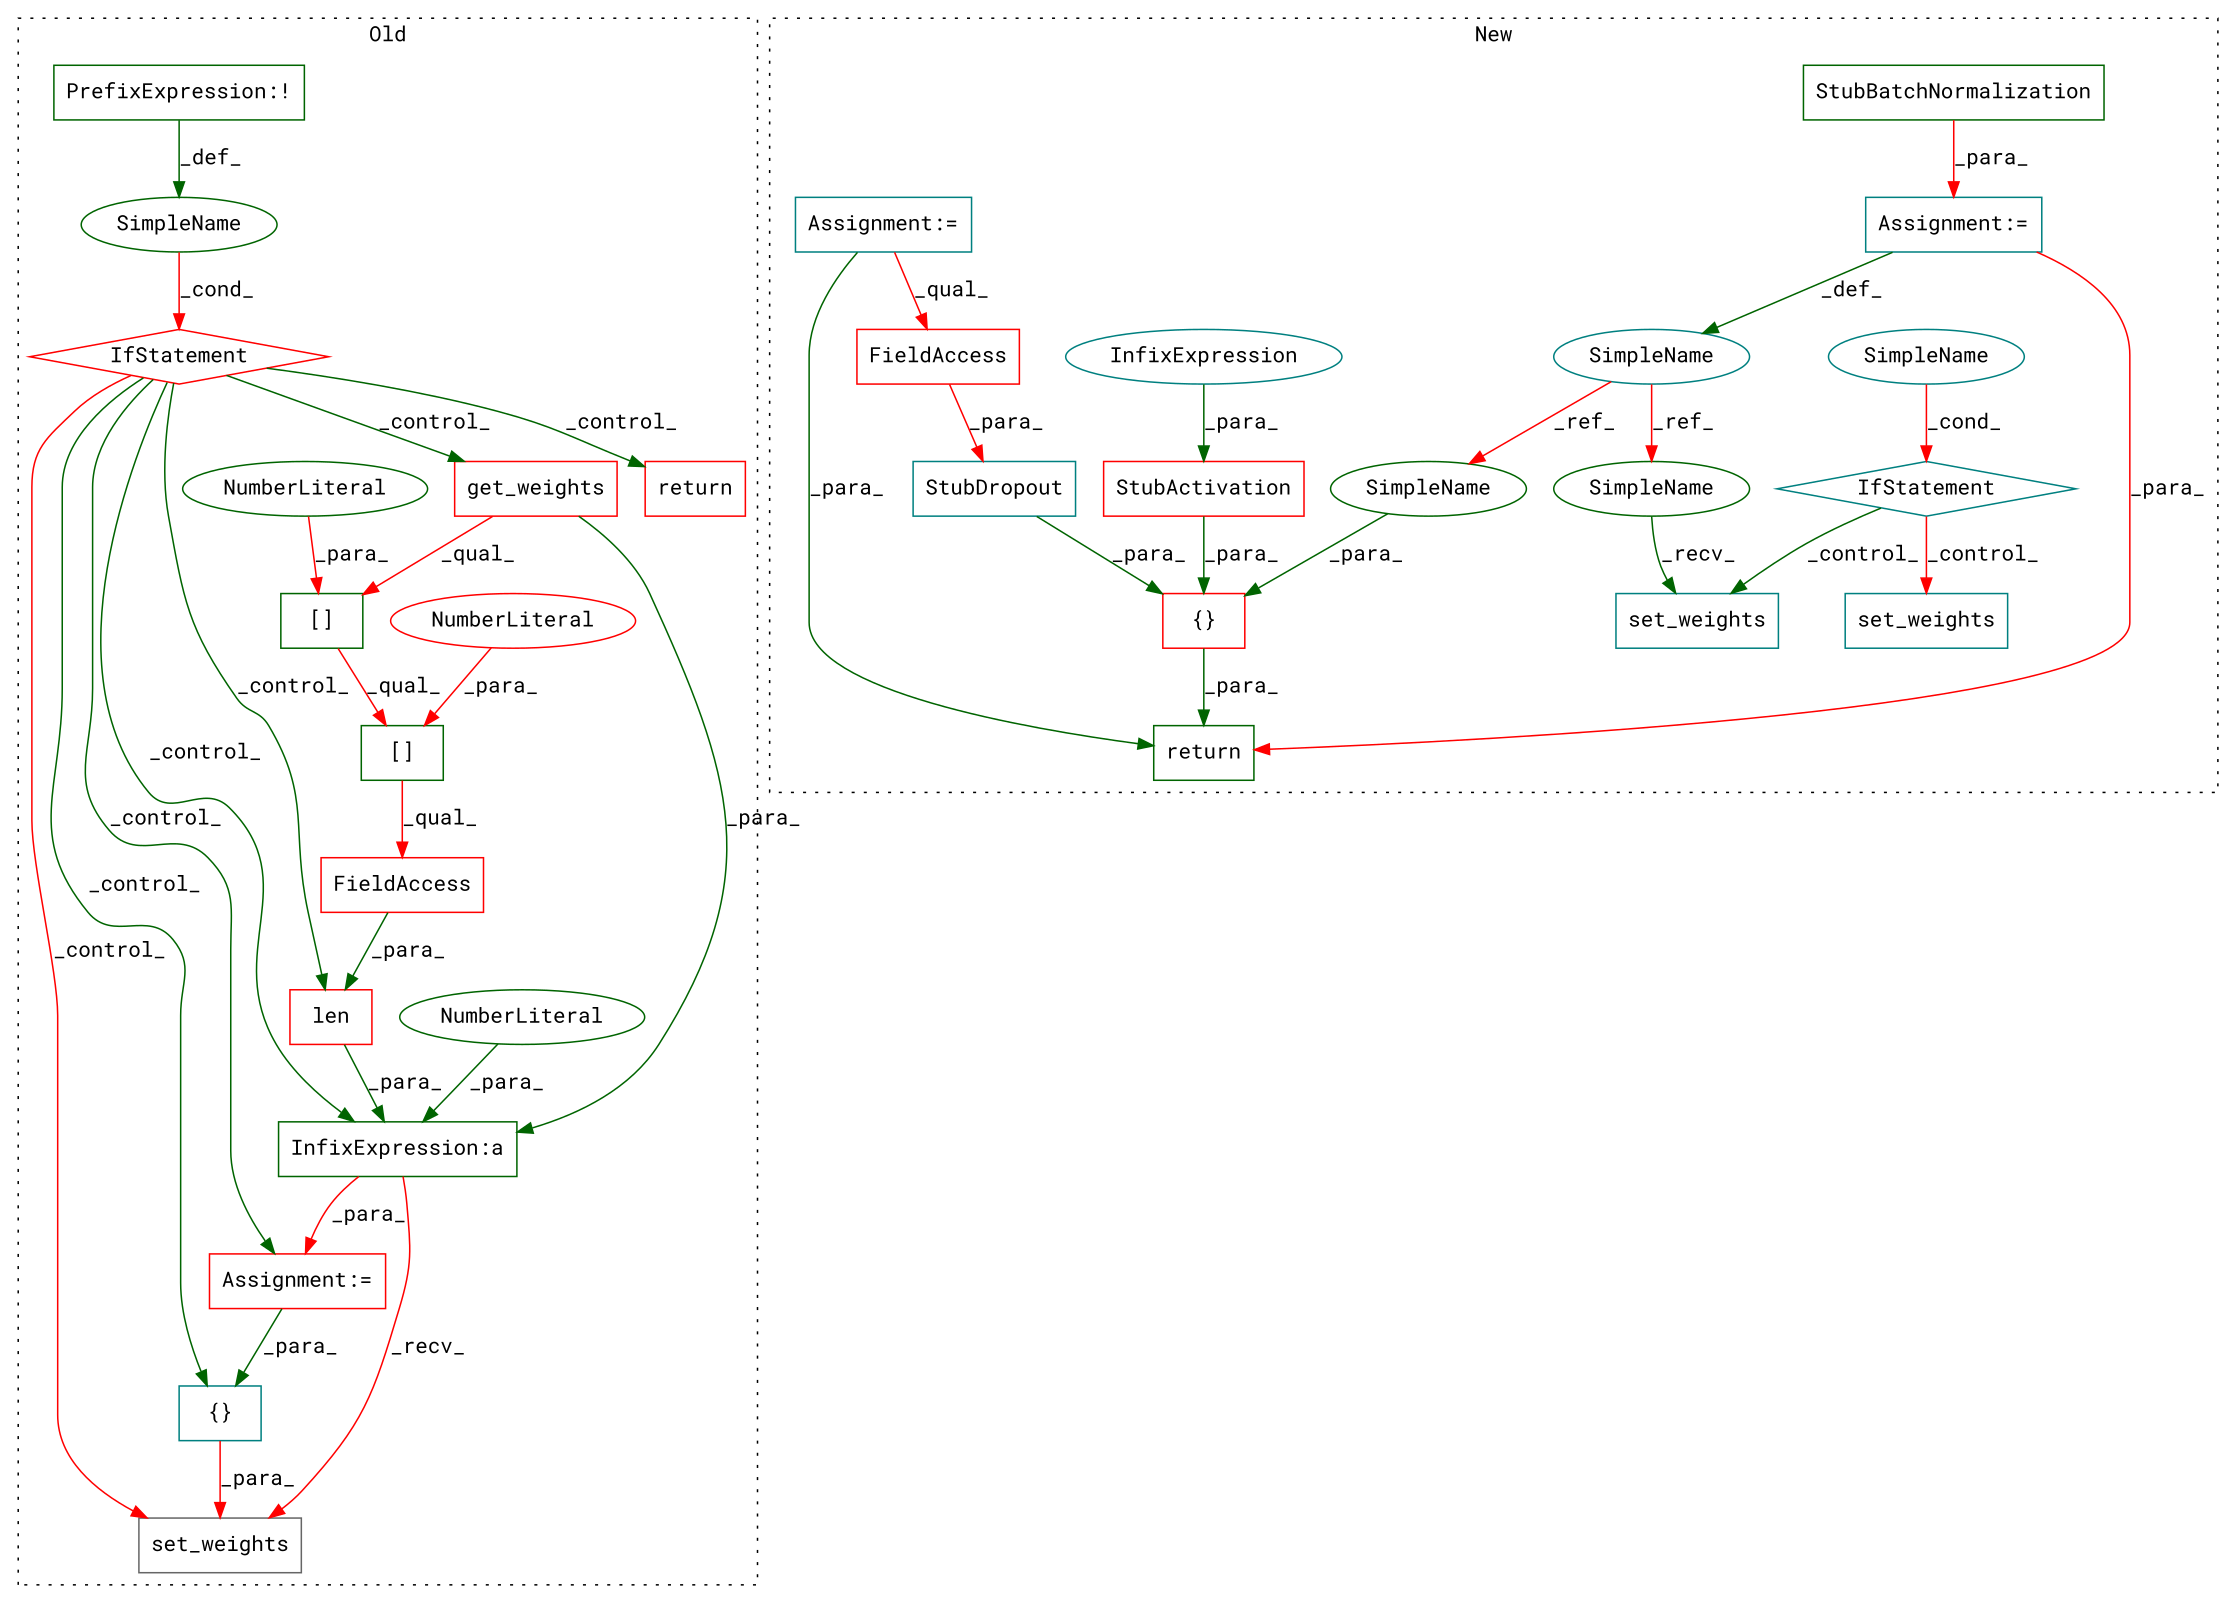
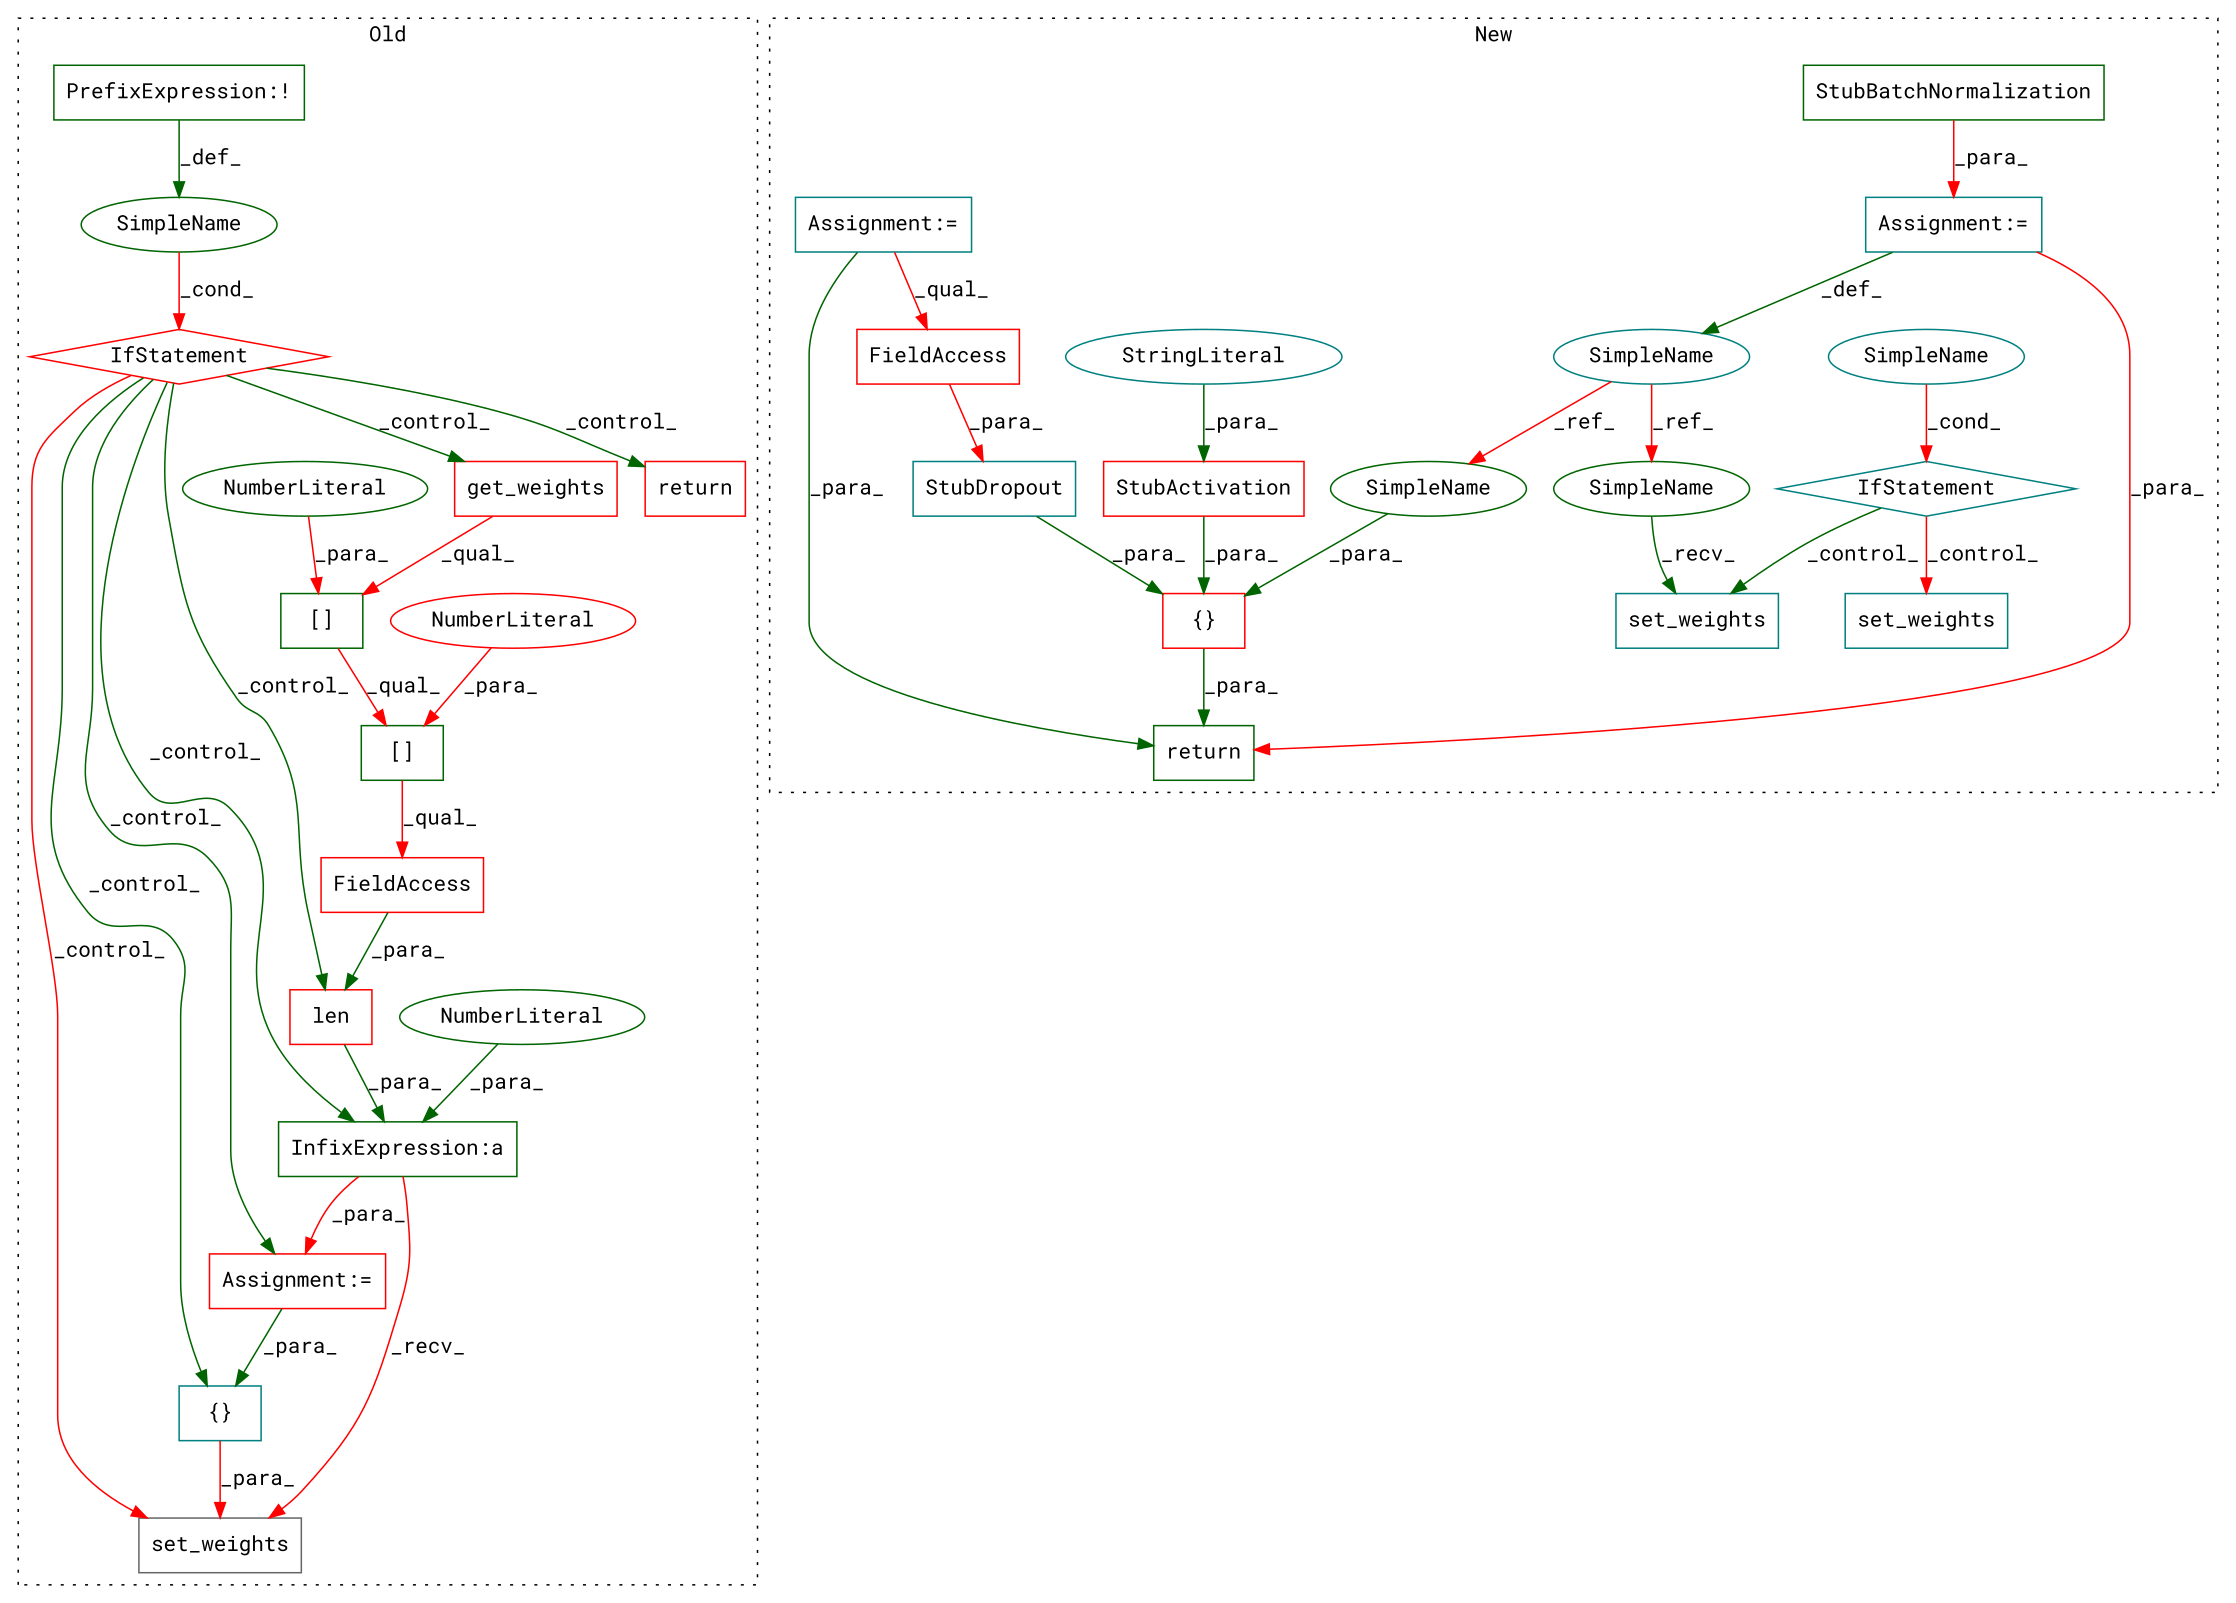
node "InfixExpression": label "InfixExpression" -> "StringLiteral"
edge "get_weights" -> "InfixExpression:a": removed, label "_para_"
